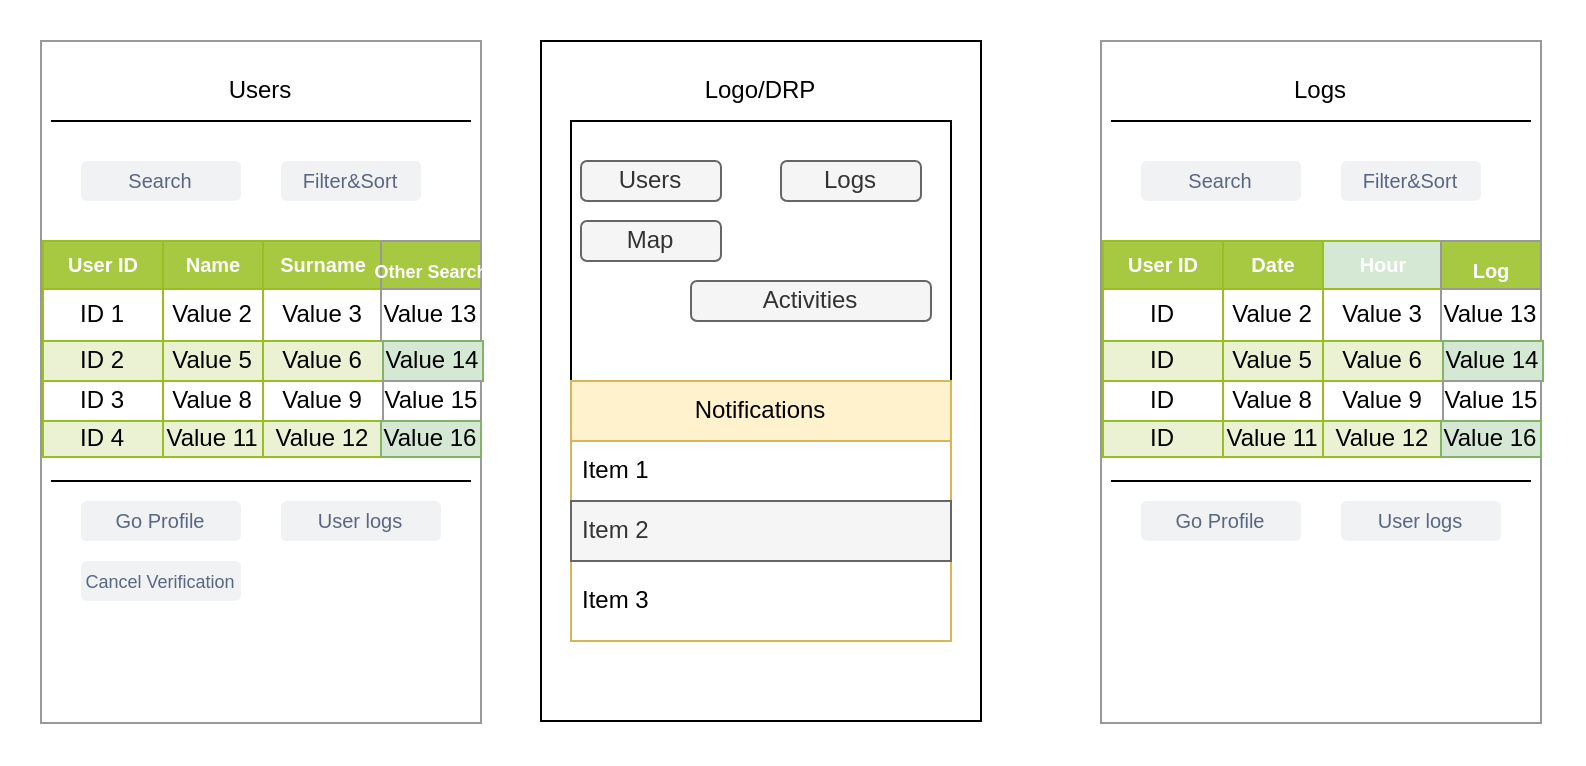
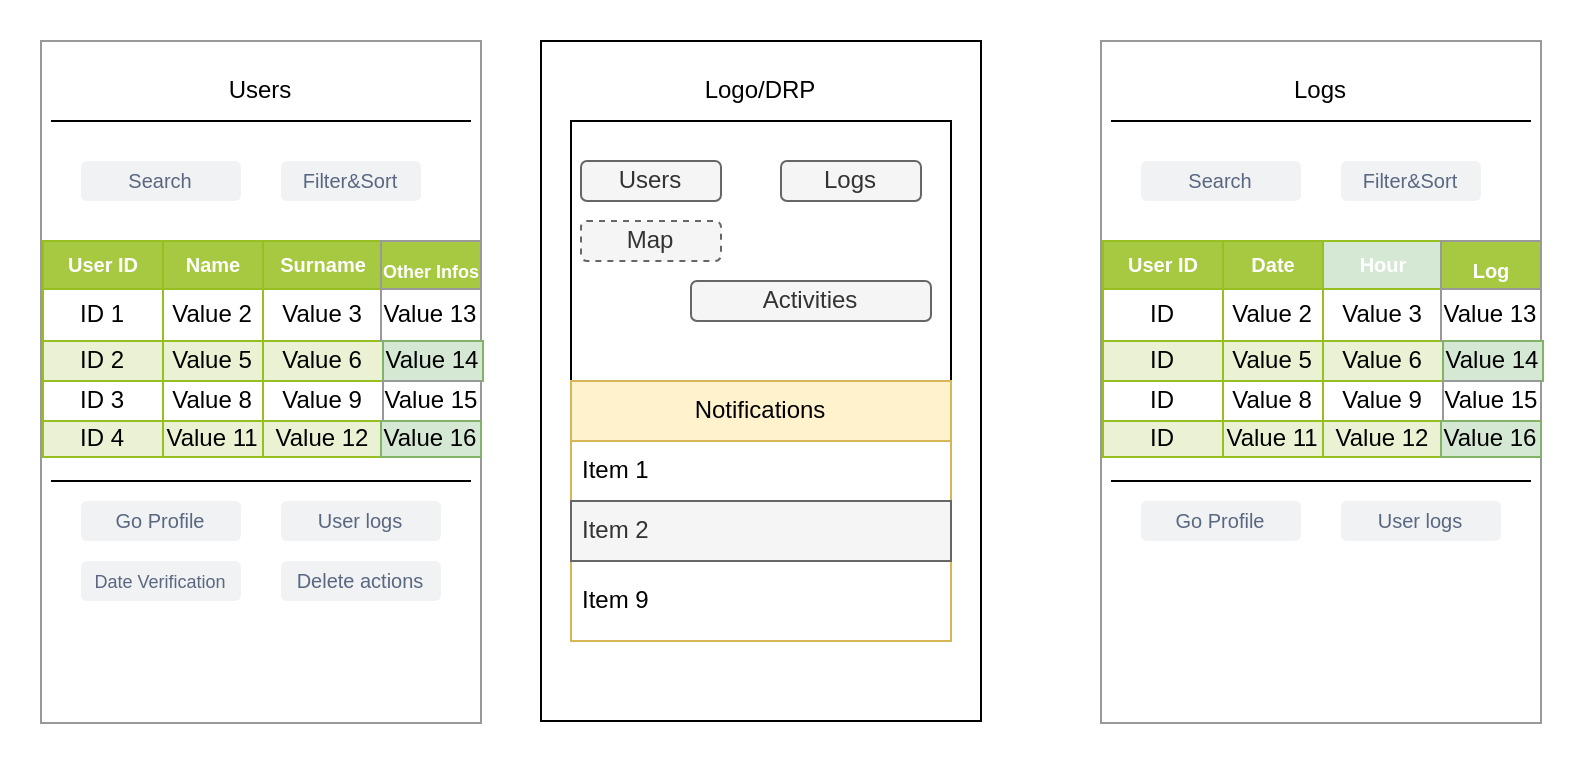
node "Map": style solid -> dashed
node "Other Search": label "Other Search" -> "Other Infos"
node "Cancel Verification": label "Cancel Verification" -> "Date Verification"
node "Delete actions": added
node "Item 3": label "Item 3" -> "Item 9"
